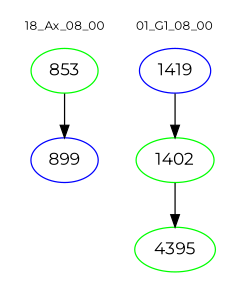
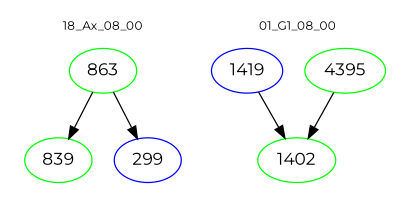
node "853": label "853" -> "863"
node "839": added
node "899": label "899" -> "299"
edge "1402" -> "4395": reversed
